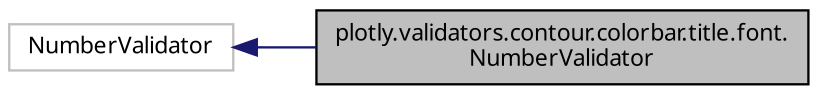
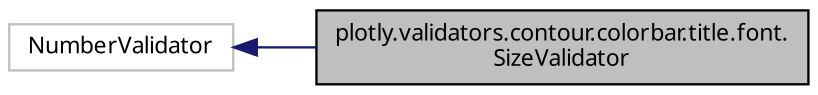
node "plotly.validators.contour.colorbar.title.font. NumberValidator": label "plotly.validators.contour.colorbar.title.font. NumberValidator" -> "plotly.validators.contour.colorbar.title.font. SizeValidator"
